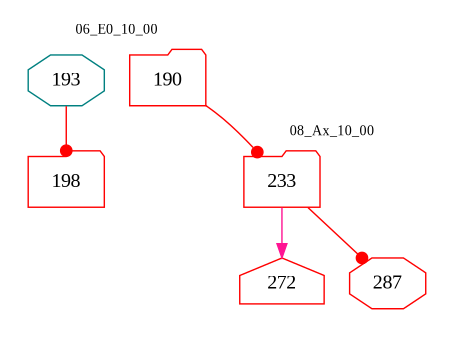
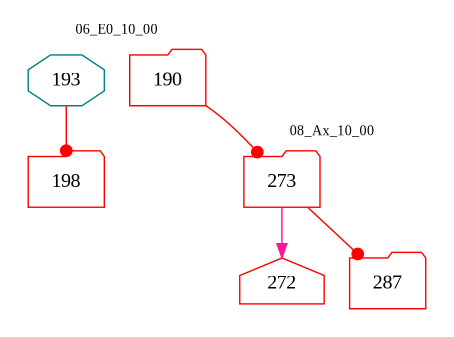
node "233": label "233" -> "273"
node "287": shape octagon -> folder
